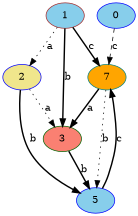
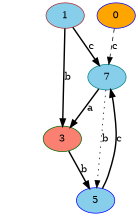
node "0": fillcolor skyblue -> orange
node "2": removed
node "7": fillcolor orange -> skyblue
